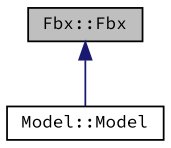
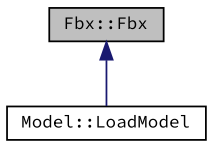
node "Model::Model": label "Model::Model" -> "Model::LoadModel"
